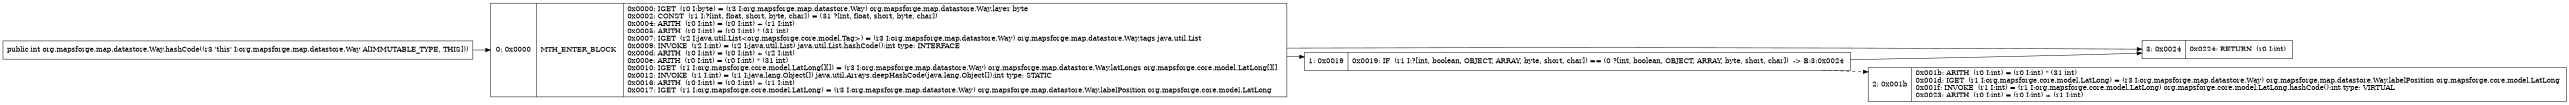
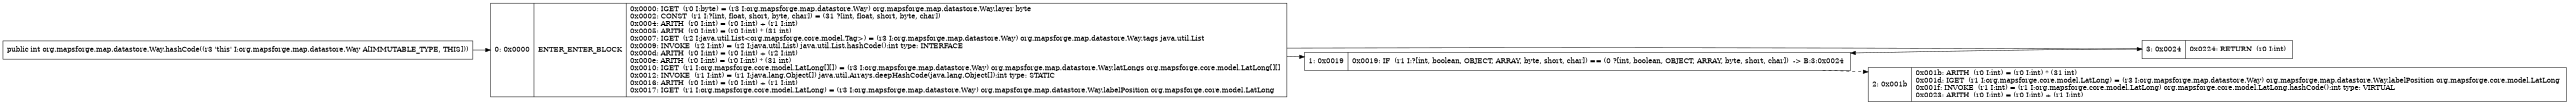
node "0: 0x0000": text "MTH_ENTER_BLOCK" -> "ENTER_ENTER_BLOCK"
edge "1: 0x0019" -> "3: 0x0024": reversed
